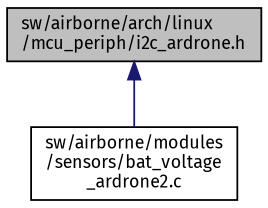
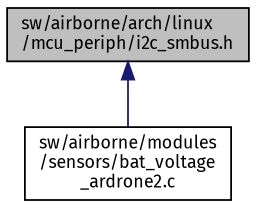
node "sw/airborne/arch/linux /mcu_periph/i2c_ardrone.h": label "sw/airborne/arch/linux /mcu_periph/i2c_ardrone.h" -> "sw/airborne/arch/linux /mcu_periph/i2c_smbus.h"
